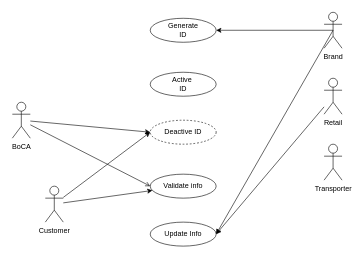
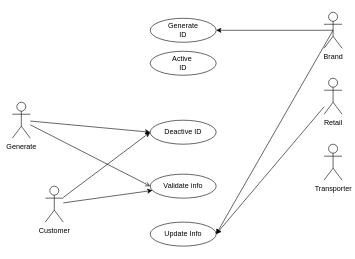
node "Active ID": moved (183, 84) -> (183, 63)
node "Deactive ID": style dashed -> solid
node "BoCA": label "BoCA" -> "Generate"
